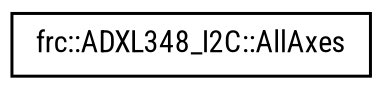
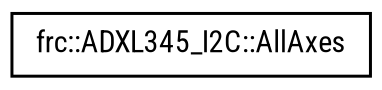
node "frc::ADXL348_I2C::AllAxes": label "frc::ADXL348_I2C::AllAxes" -> "frc::ADXL345_I2C::AllAxes"
